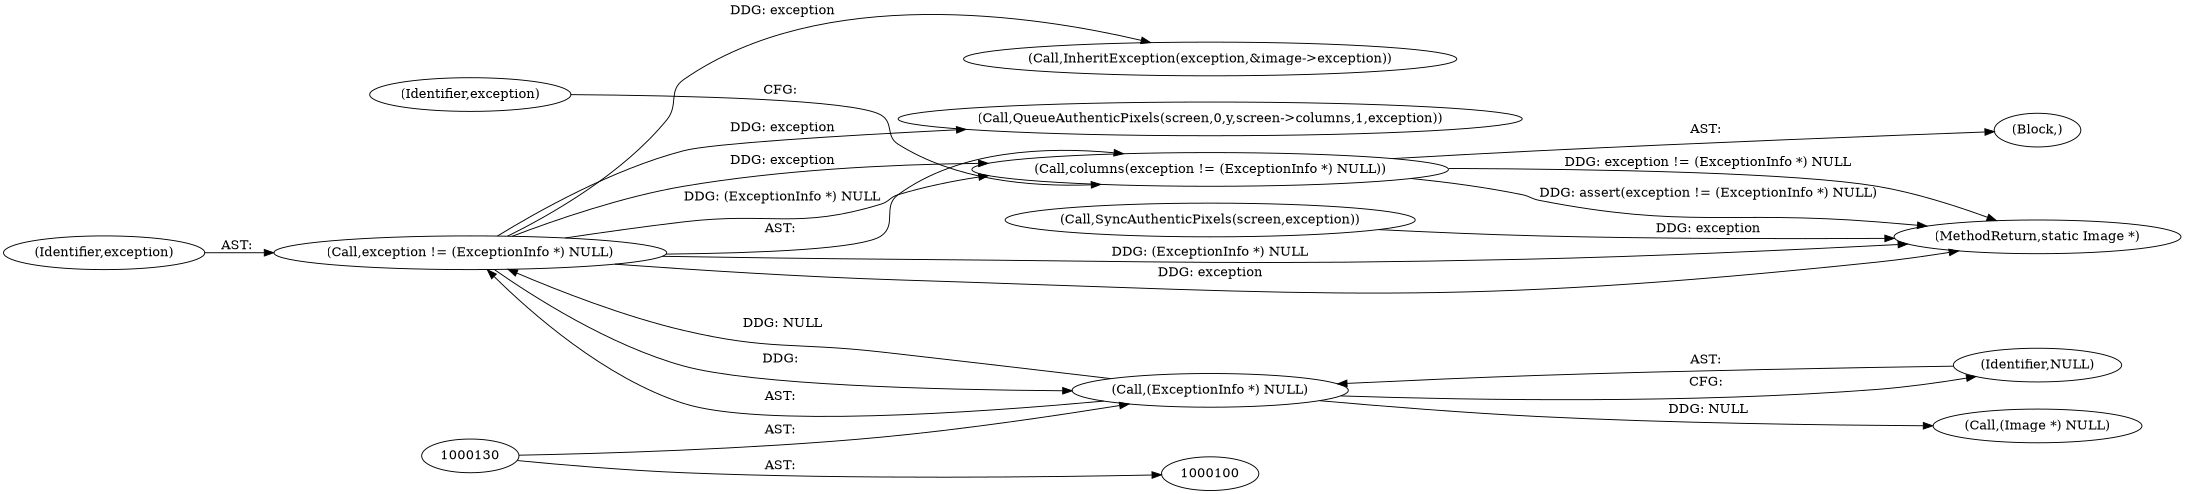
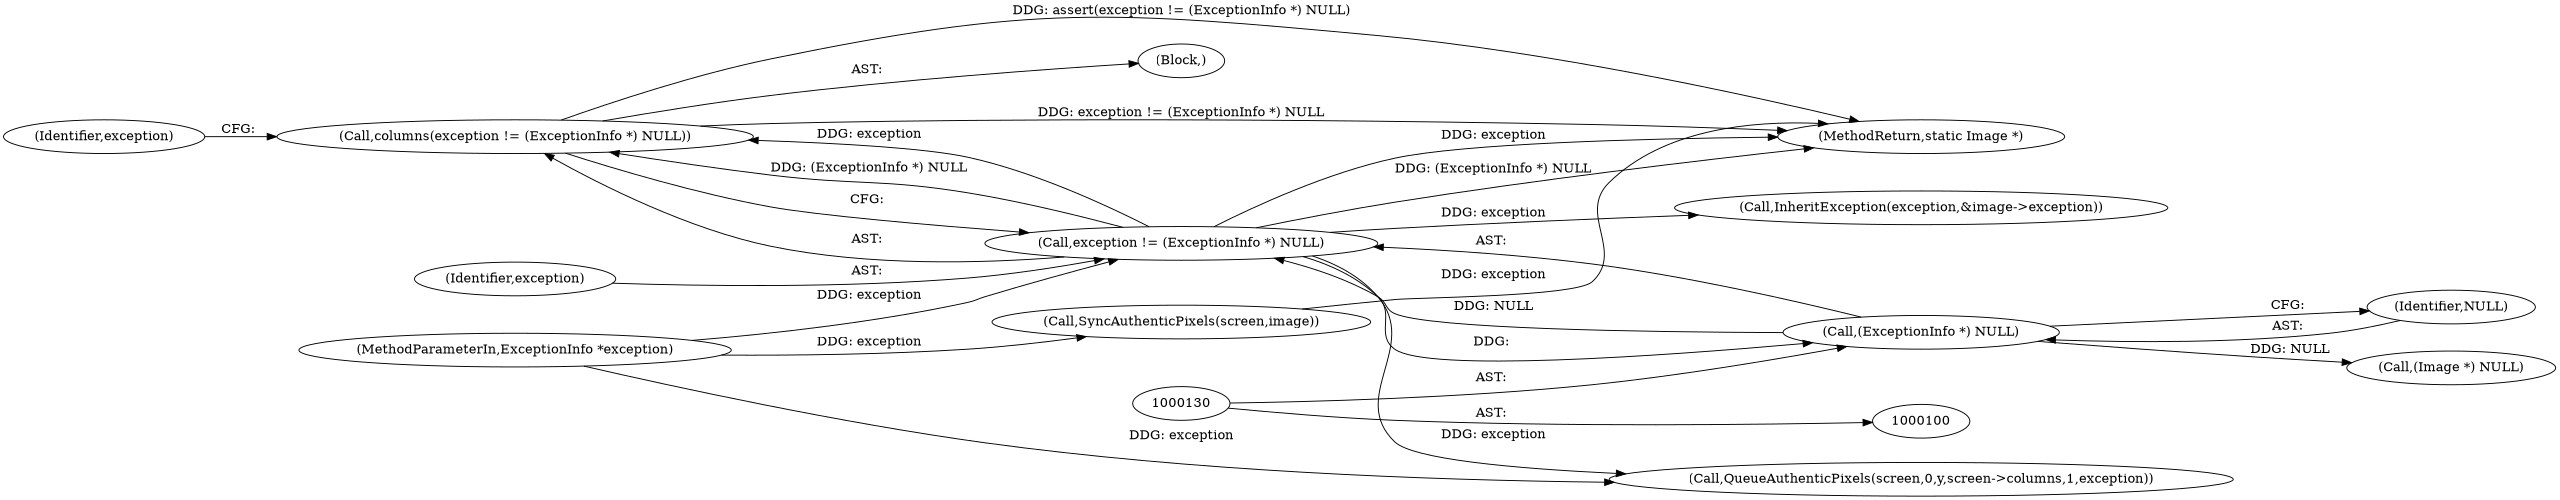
edge "(Call,columns(exception != (ExceptionInfo *) NULL))" -> "(Call,exception != (ExceptionInfo *) NULL)": added, label "CFG:"
node "(Call,SyncAuthenticPixels(screen,exception))": label "(Call,SyncAuthenticPixels(screen,exception))" -> "(Call,SyncAuthenticPixels(screen,image))"
node "(MethodParameterIn,ExceptionInfo *exception)": added
